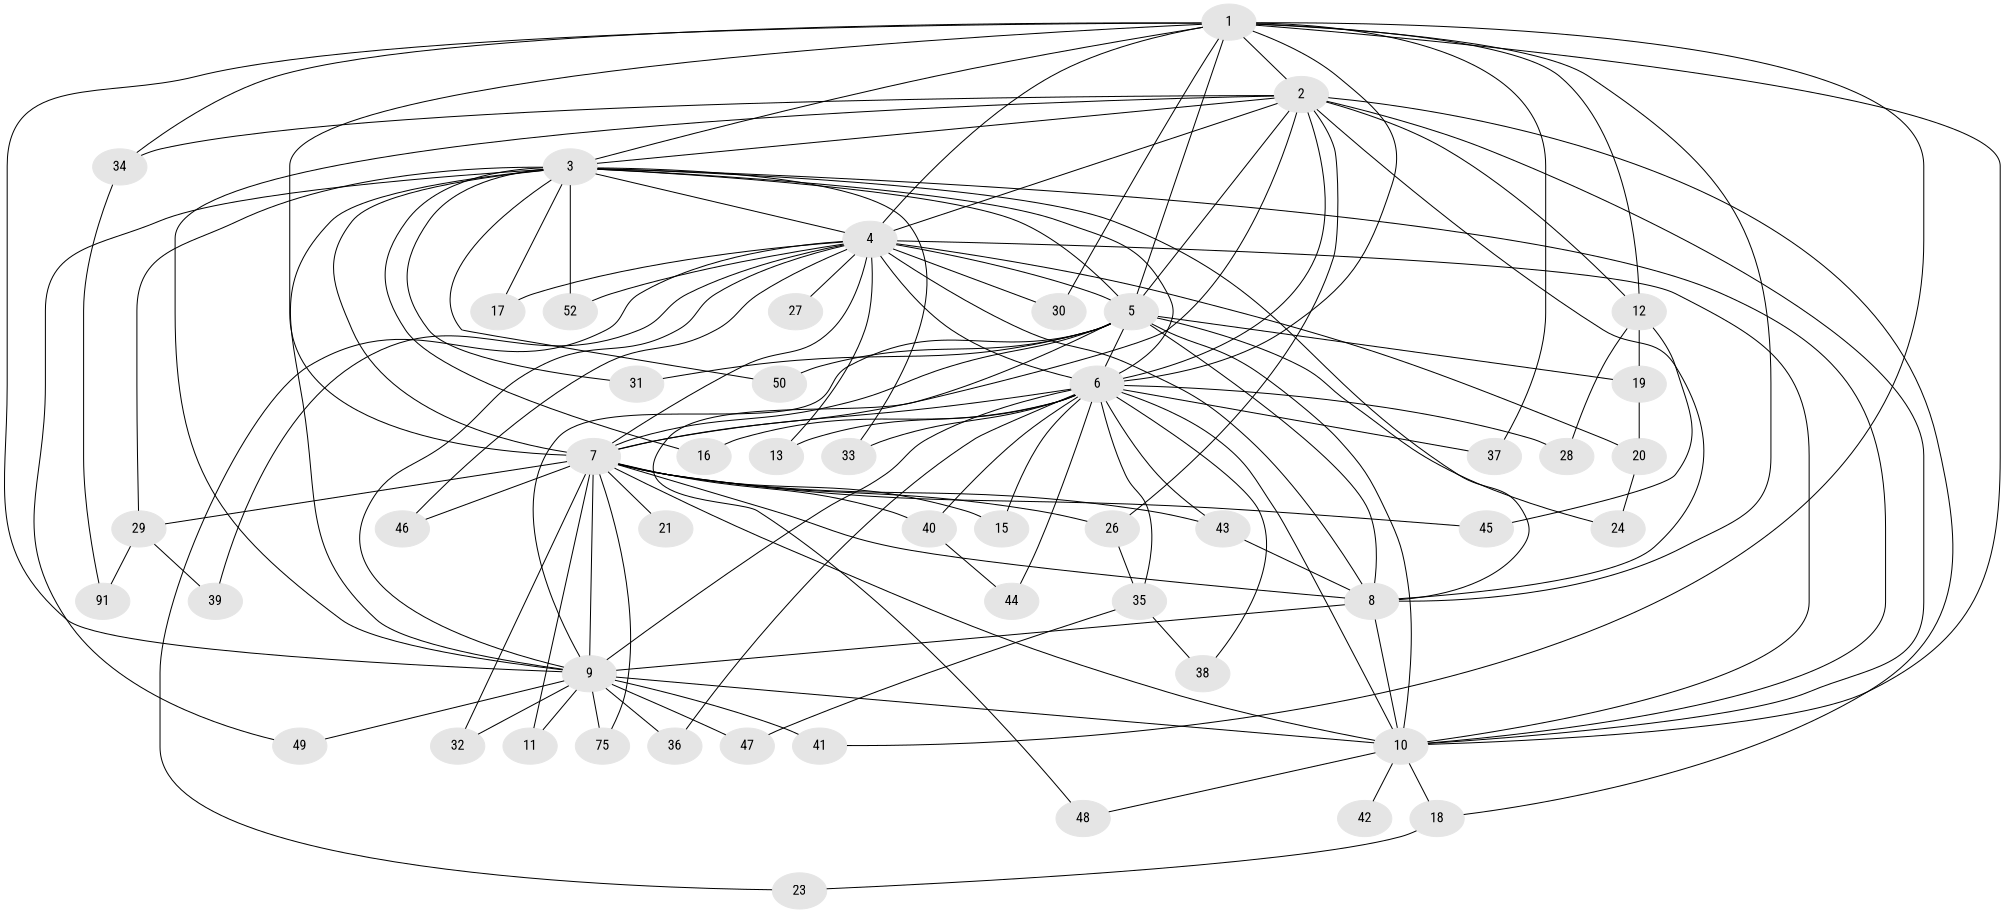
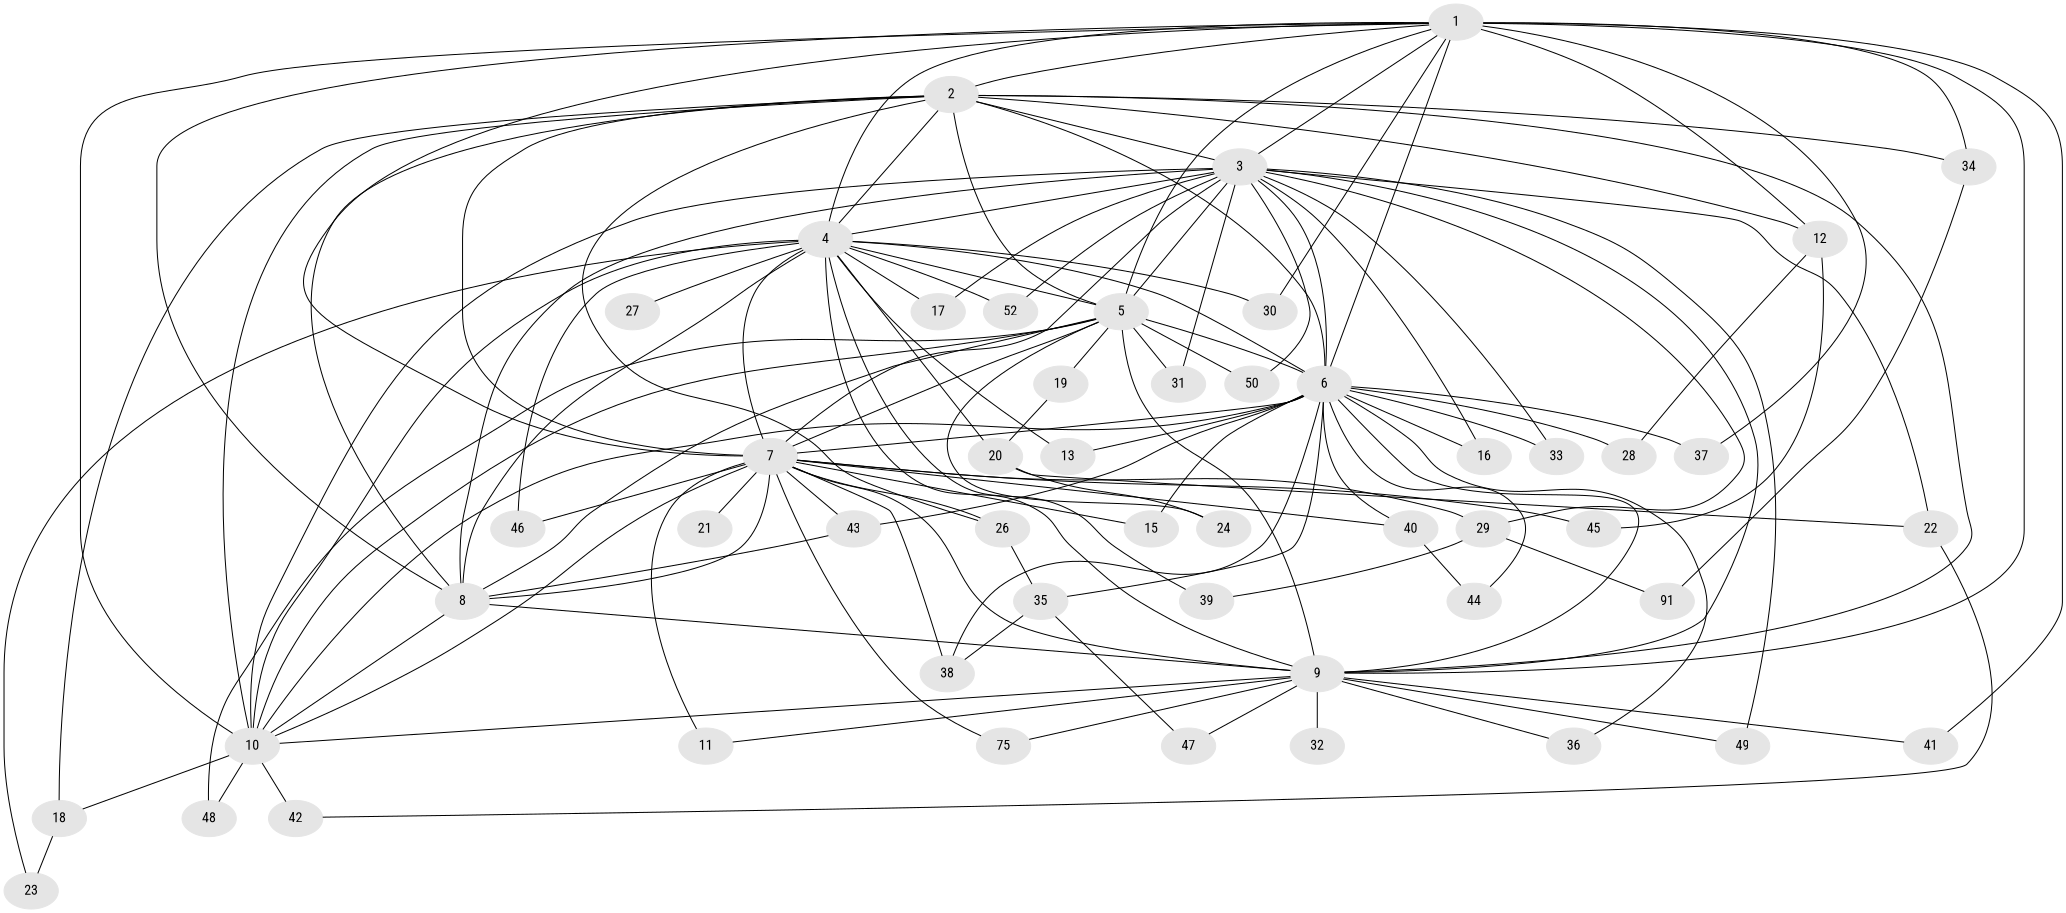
edge "12" -- "19": removed
node "22": added
edge "7" -- "32": now "7" -- "38"
